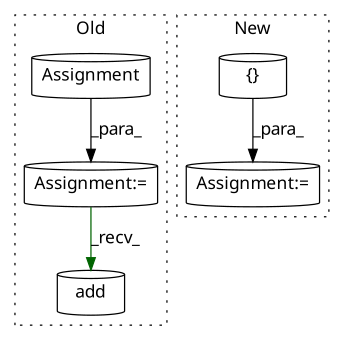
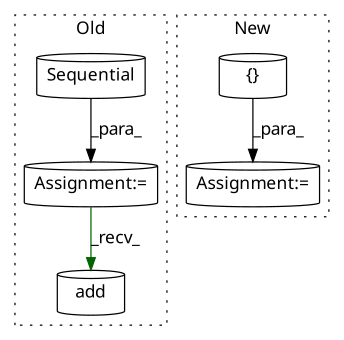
node "Assignment": label "Assignment" -> "Sequential"
